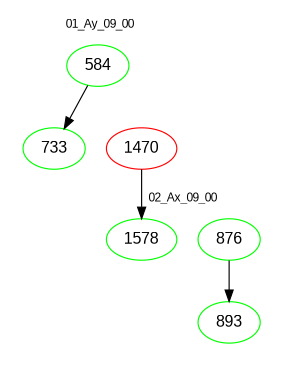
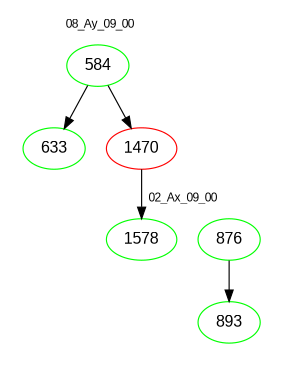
cluster "01_Ay_09_00": label "01_Ay_09_00" -> "08_Ay_09_00"
edge "584" -> "1470": added
node "733": label "733" -> "633"
